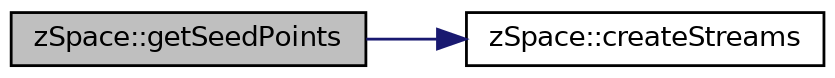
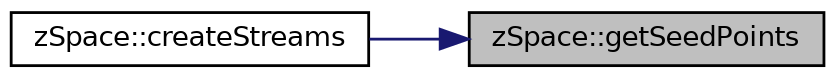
edge "zSpace::getSeedPoints" -> "zSpace::createStreams": reversed
